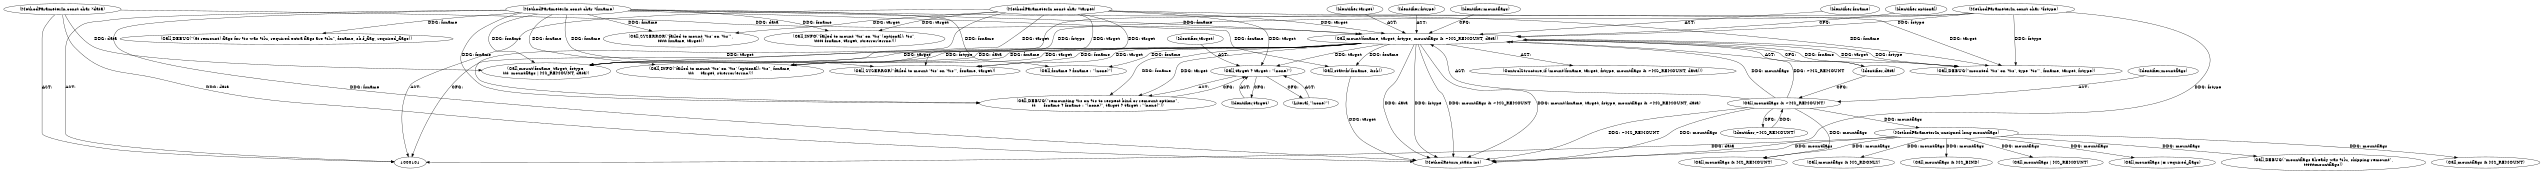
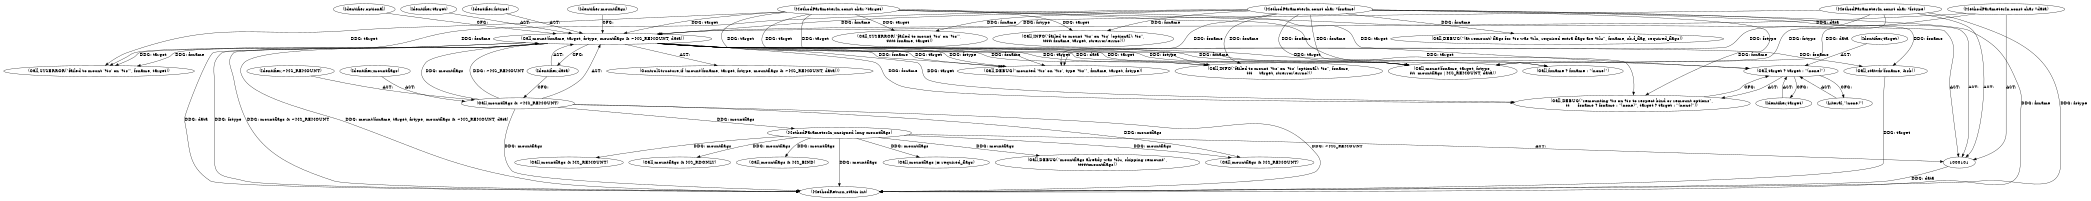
node "(Identifier,fsname)": removed
edge "(MethodParameterIn,const char *fstype)" -> "1000101": label "CFG: " -> "AST: "
edge "(Call,mountflags & ~MS_REMOUNT)" -> "(Identifier,~MS_REMOUNT)": removed, label "CFG:"
edge "(Identifier,~MS_REMOUNT)" -> "(Call,mountflags & ~MS_REMOUNT)": label "DDG: " -> "AST: "
edge "(MethodParameterIn,const char *data)" -> "(MethodReturn,static int)": now "1000101" -> "(MethodReturn,static int)"
edge "(MethodParameterIn,unsigned long mountflags)" -> "1000101": label "DDG: data" -> "AST: "
node "(Call,mountflags | MS_REMOUNT)": removed
